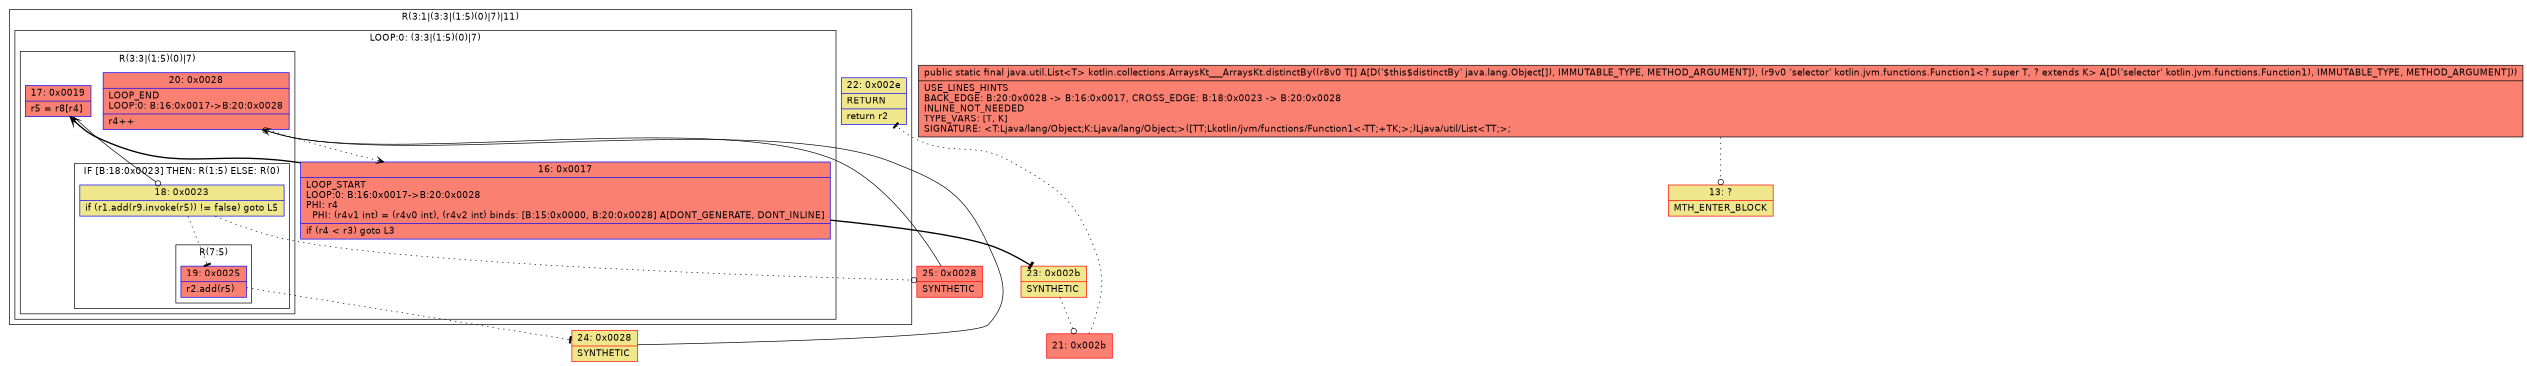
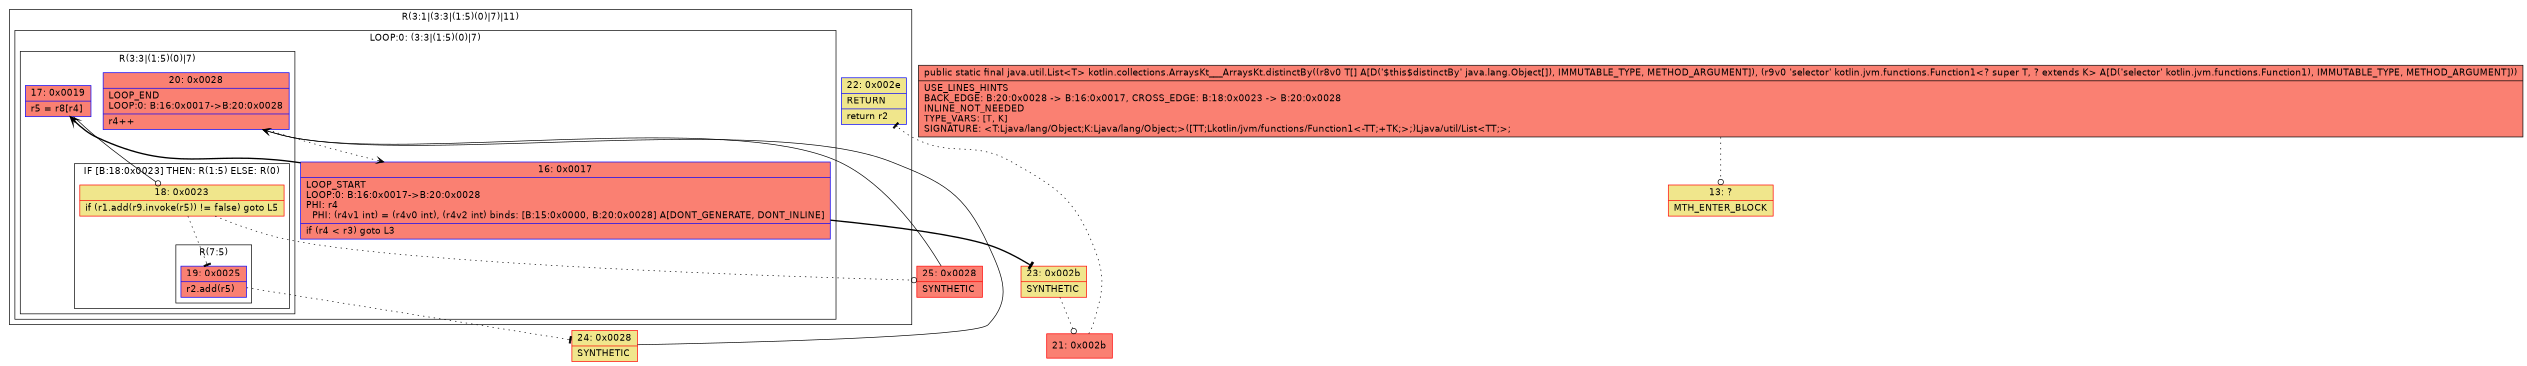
edge "25: 0x0028" -> "20: 0x0028": arrowhead odot -> vee
node "18: 0x0023": color blue -> red
